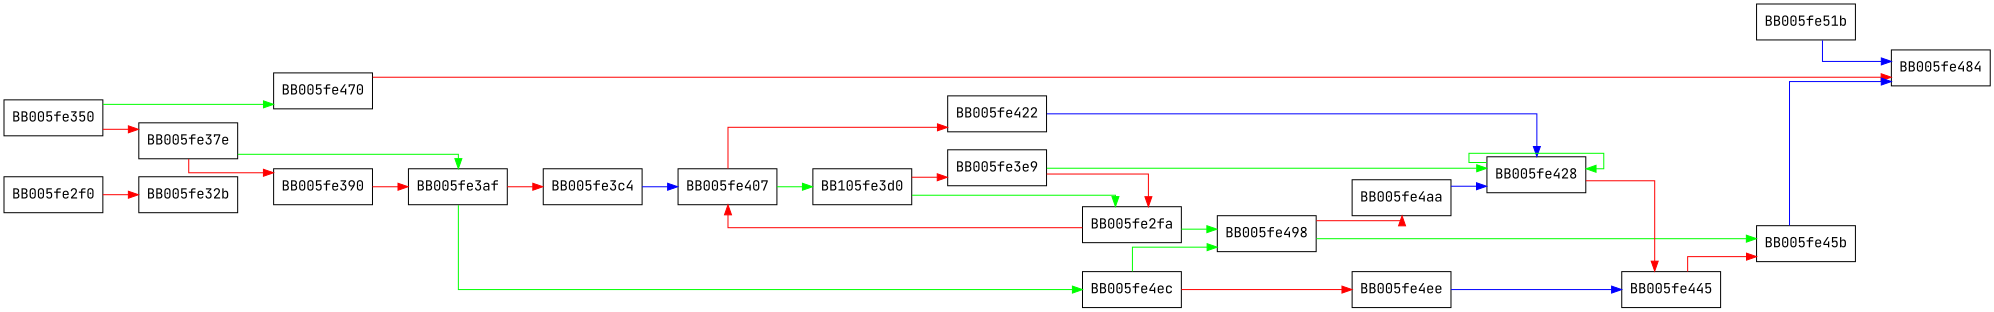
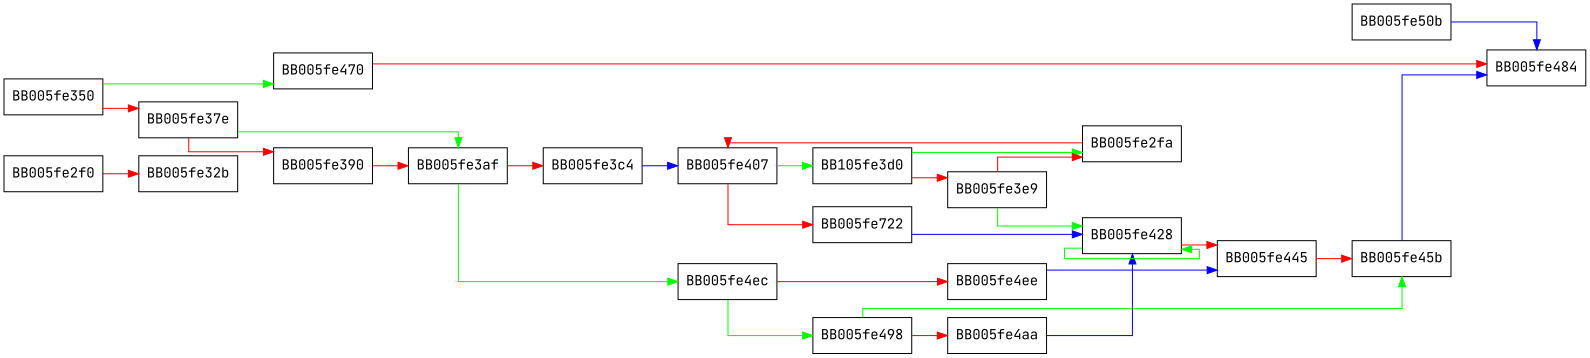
node "BB005fe51b": label "BB005fe51b" -> "BB005fe50b"
node "BB005fe422": label "BB005fe422" -> "BB005fe722"
edge "BB005fe2fa" -> "BB005fe498": removed
